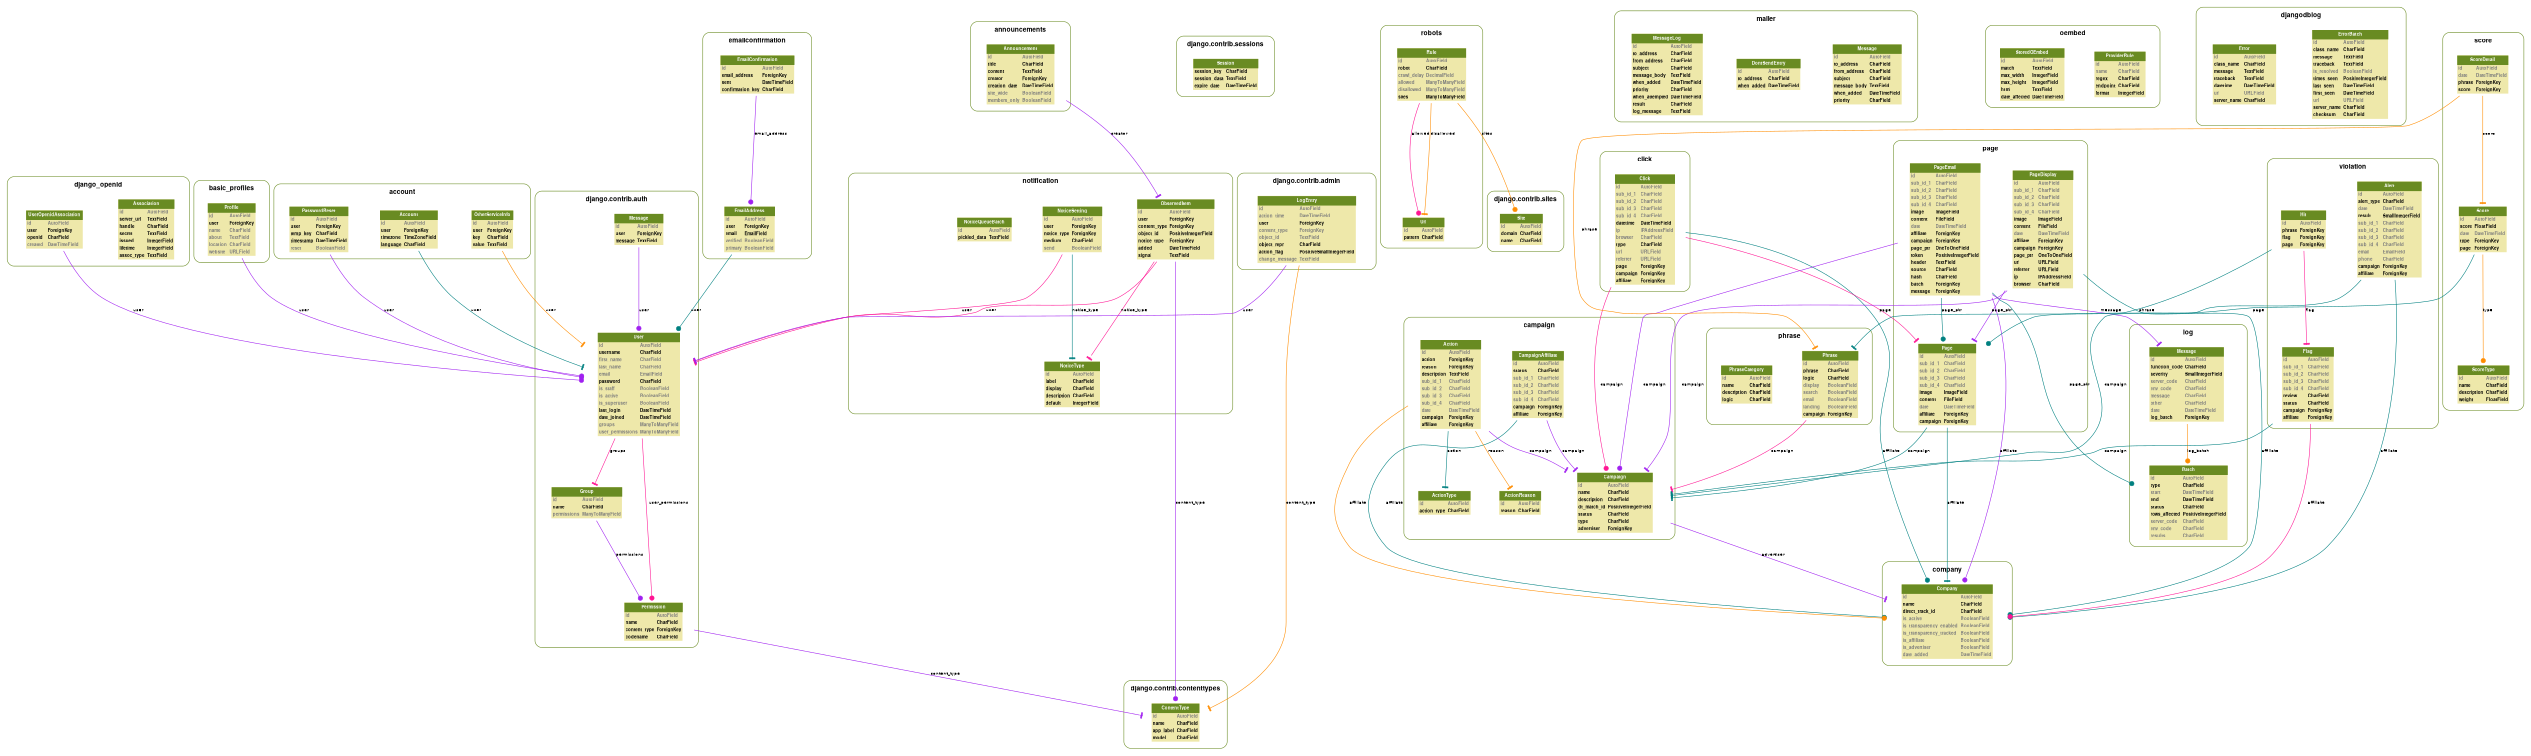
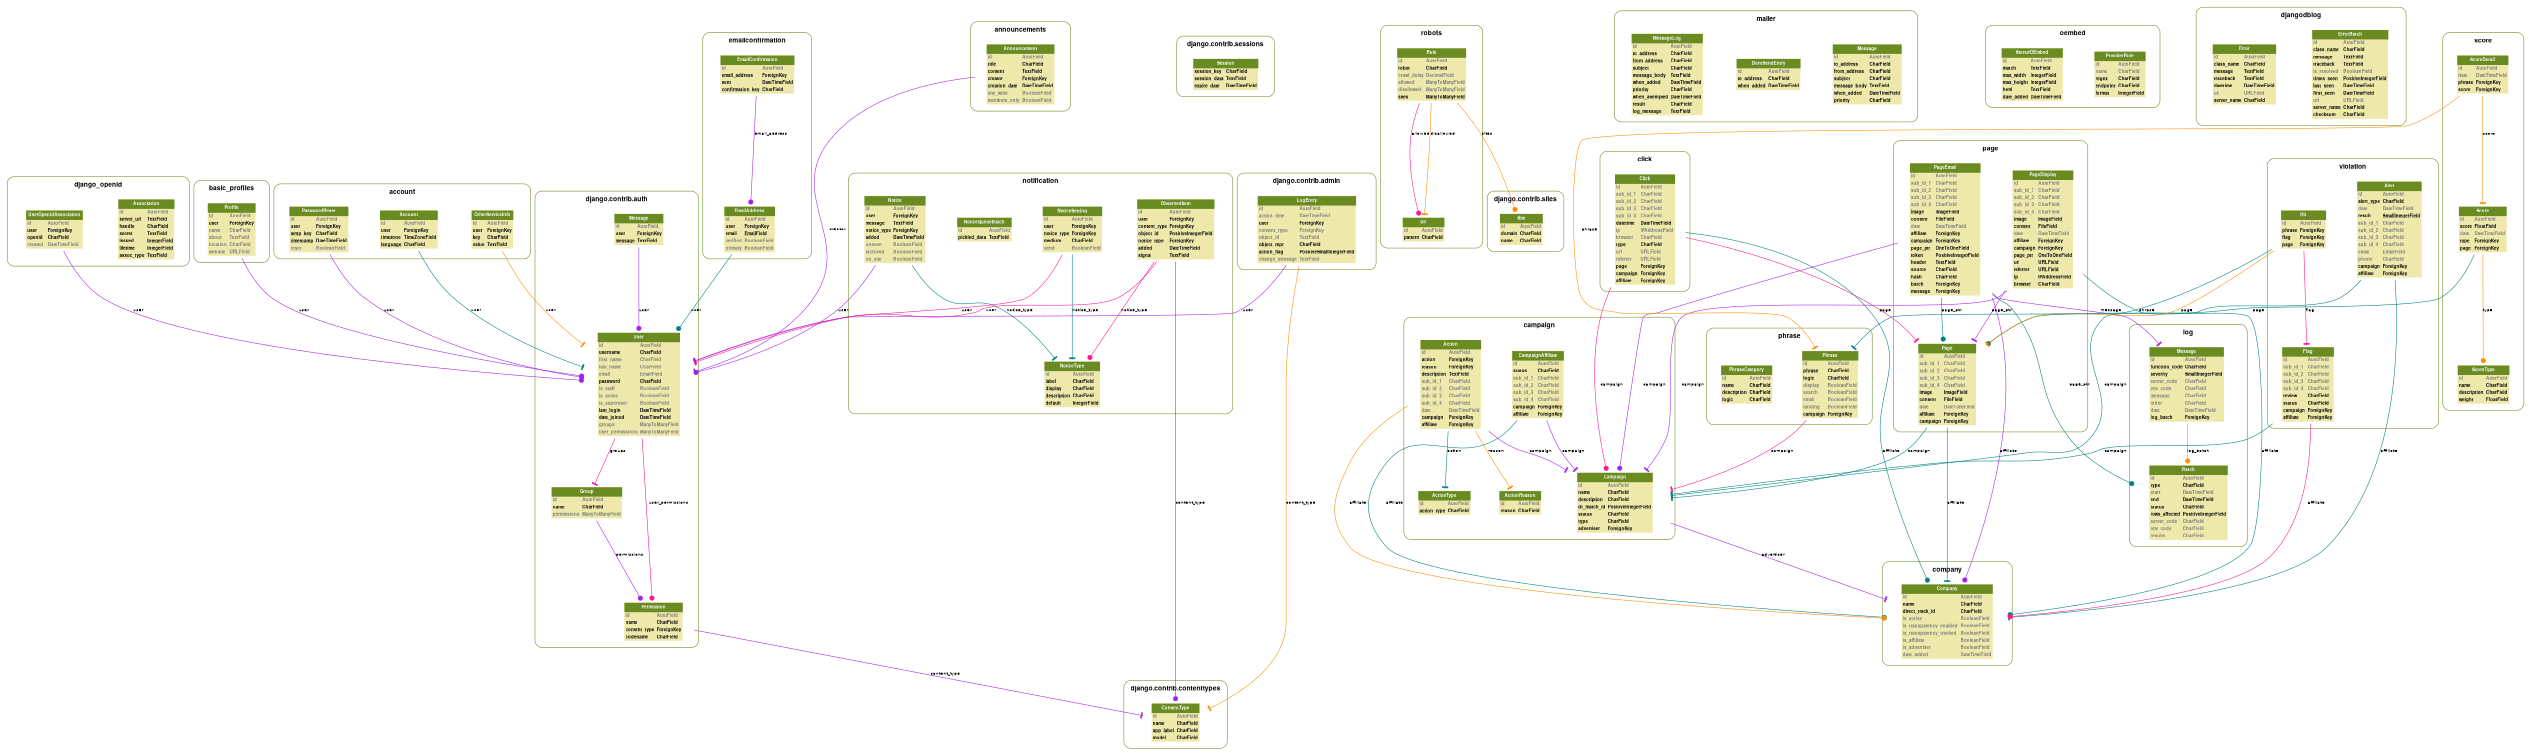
node "StoredOEmbed": text "date_affected" -> "date_added"
edge "Announcement" -> "ObservedItem": now "Announcement" -> "User"
node "Notice": added
edge "Hit" -> "Page": added, label "page"
edge "ObservedItem" -> "NoticeType": arrowhead tee -> dot
edge "Alert" -> "Company": arrowhead dot -> tee
